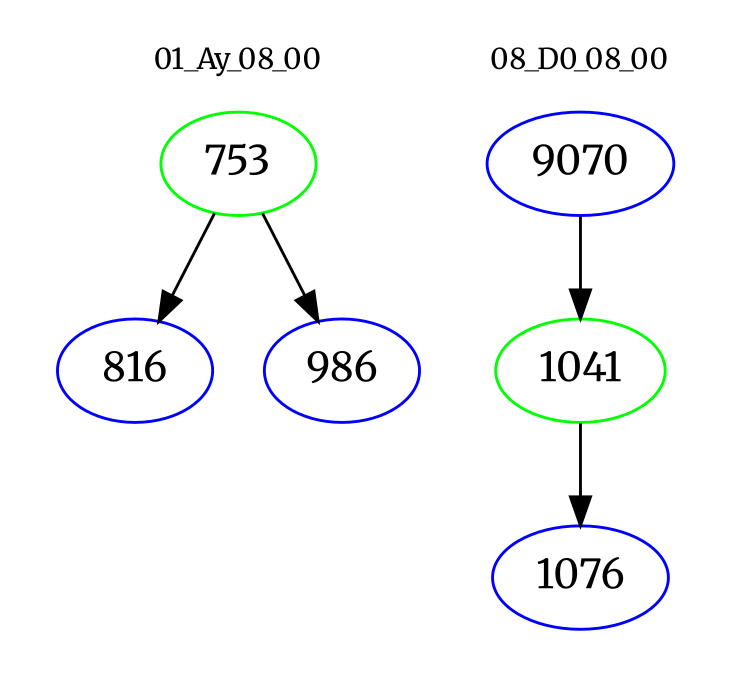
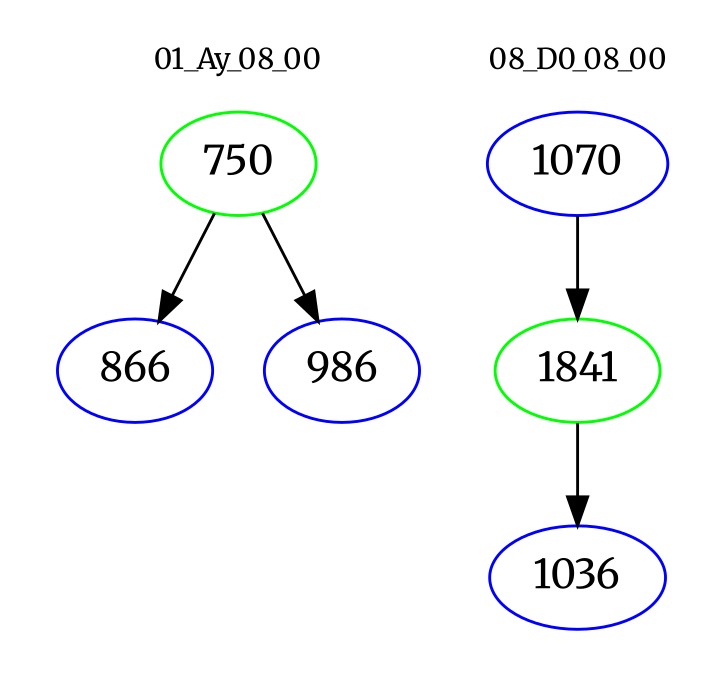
node "753": label "753" -> "750"
node "9070": label "9070" -> "1070"
node "816": label "816" -> "866"
node "1041": label "1041" -> "1841"
node "1076": label "1076" -> "1036"
